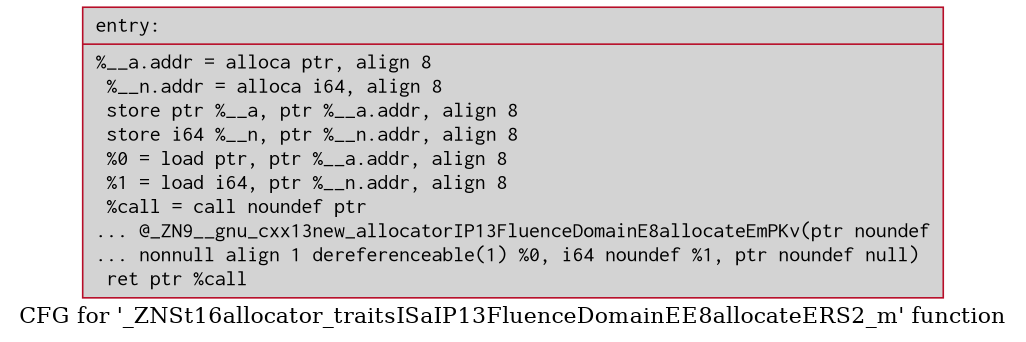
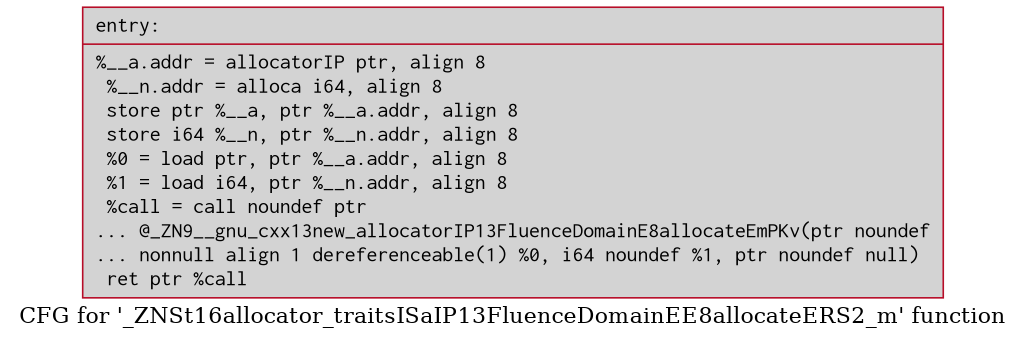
node "entry:": text "%__a.addr = alloca ptr, align 8" -> "%__a.addr = allocatorIP ptr, align 8"
